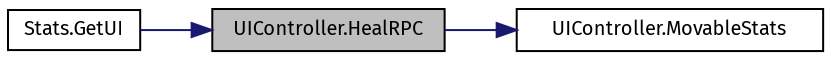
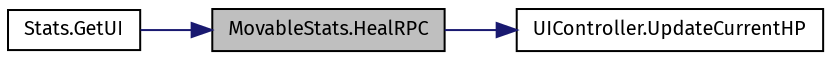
node "UIController.HealRPC": label "UIController.HealRPC" -> "MovableStats.HealRPC"
node "UIController.MovableStats": label "UIController.MovableStats" -> "UIController.UpdateCurrentHP"
